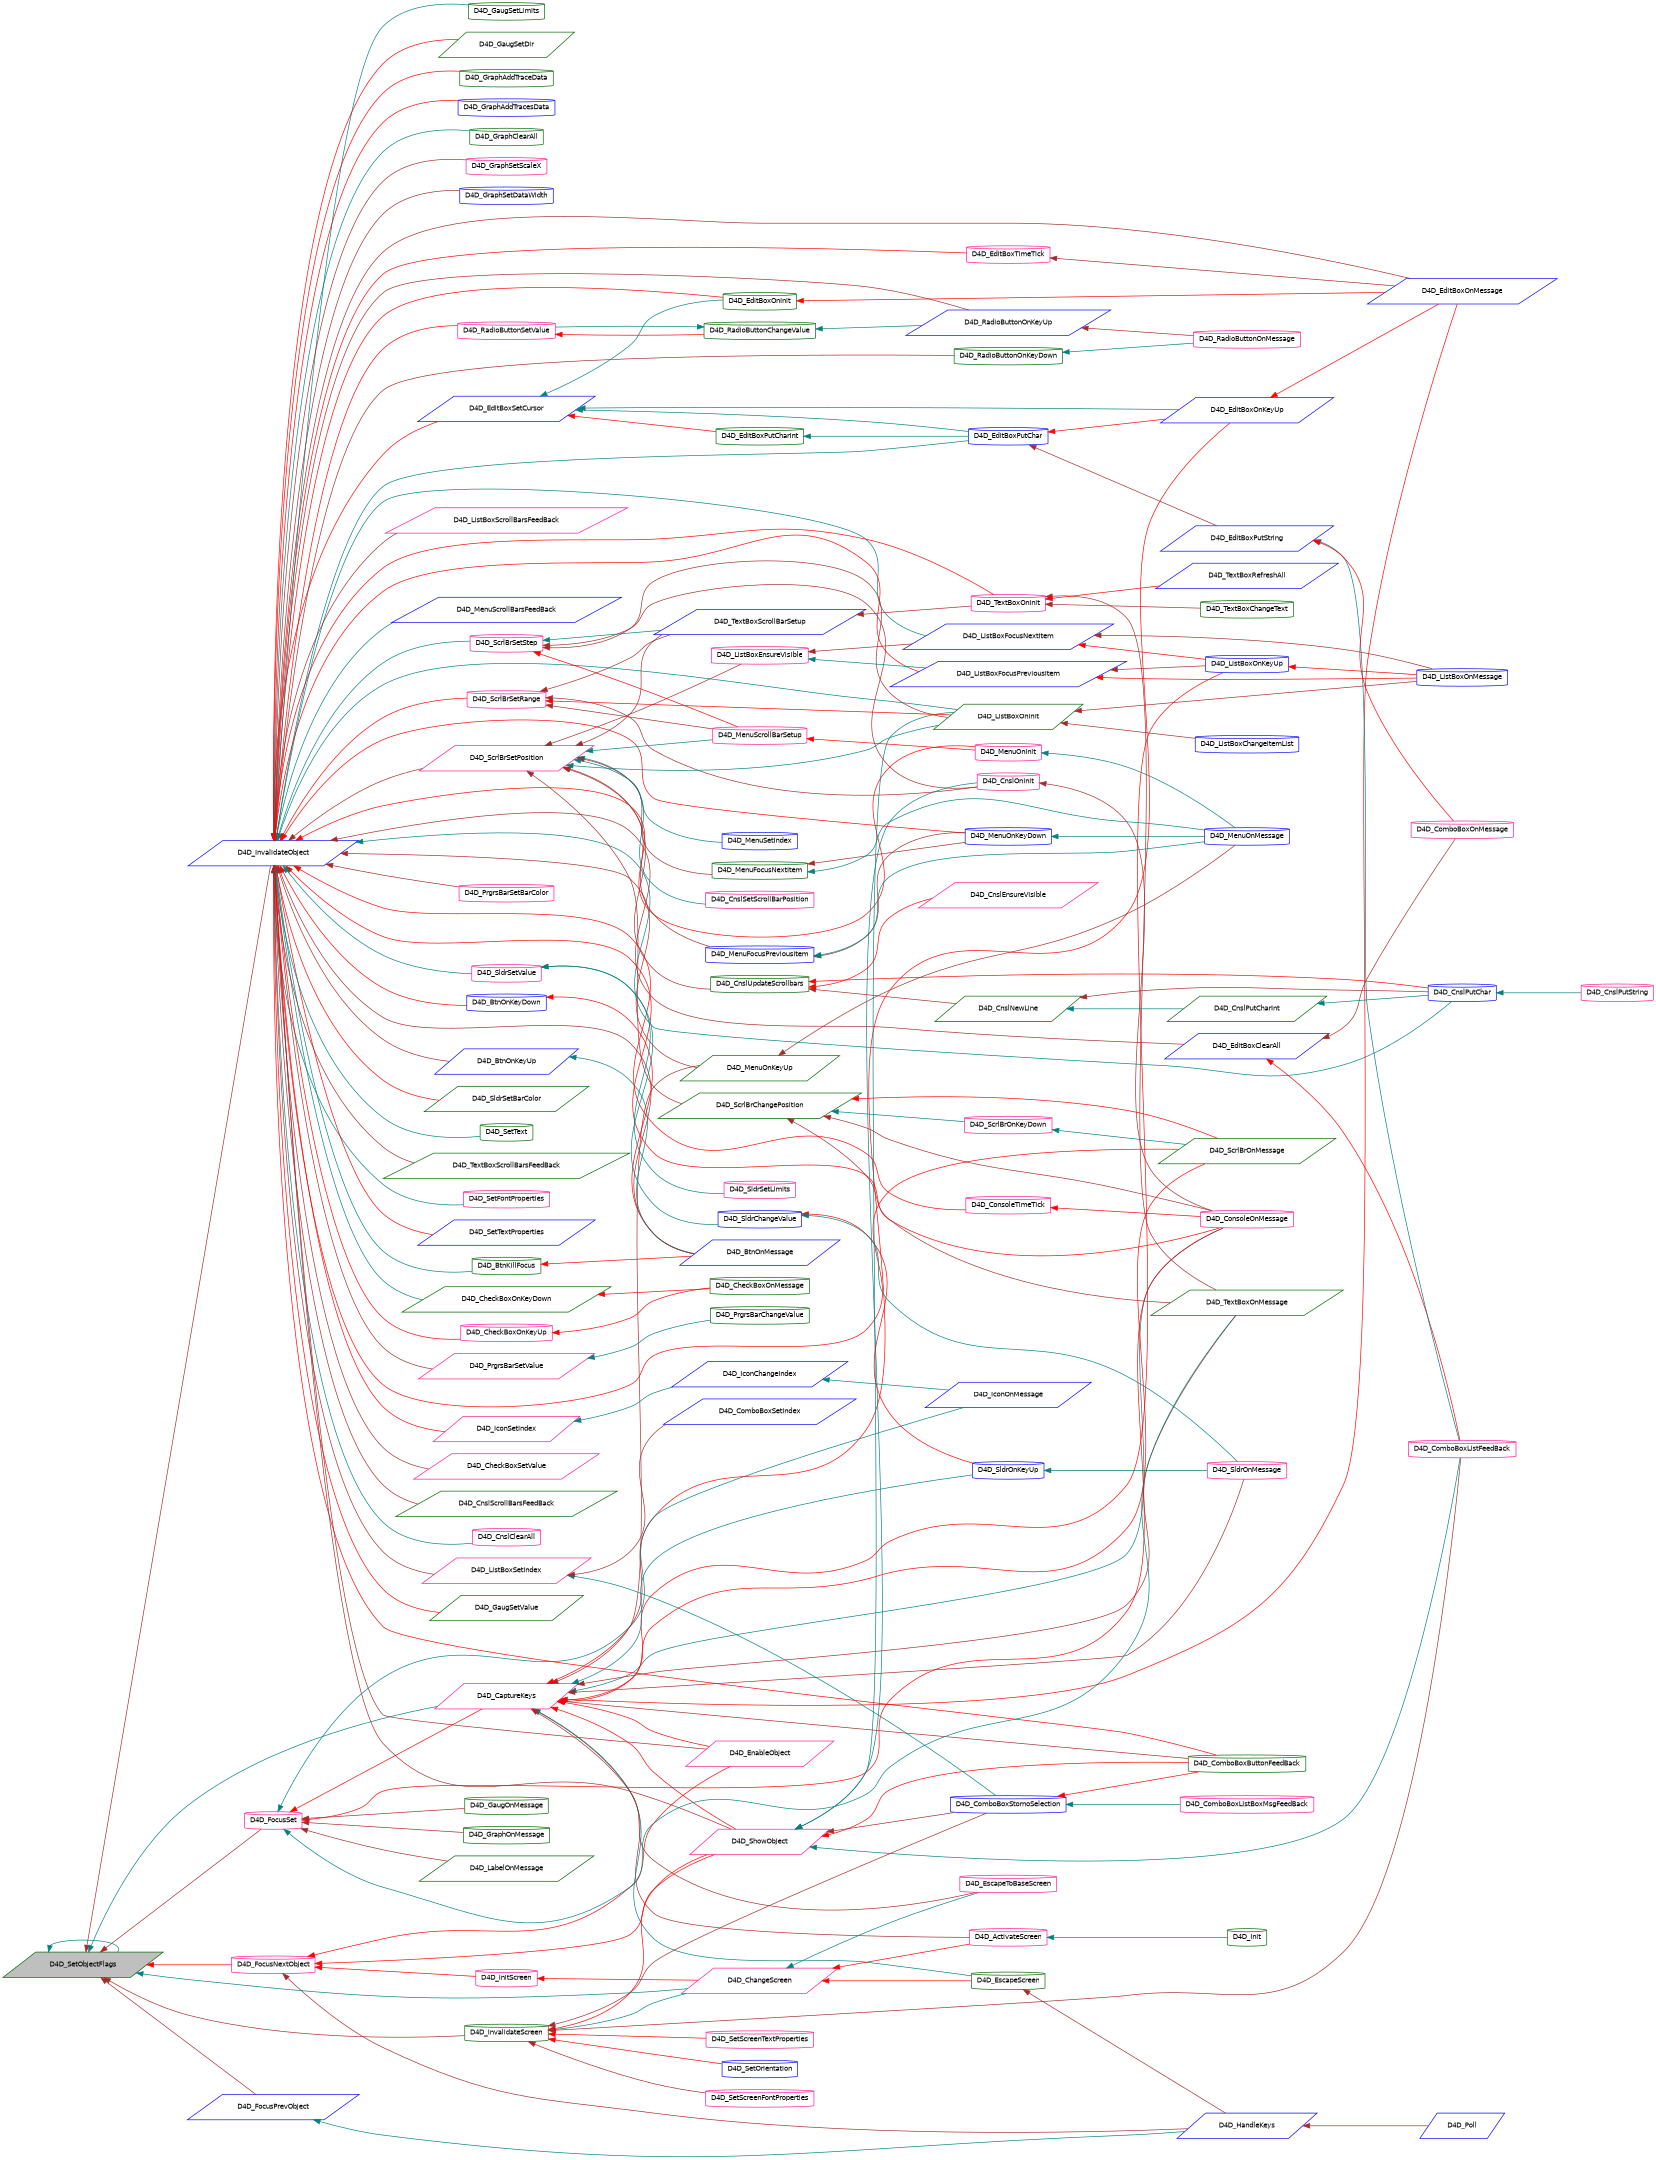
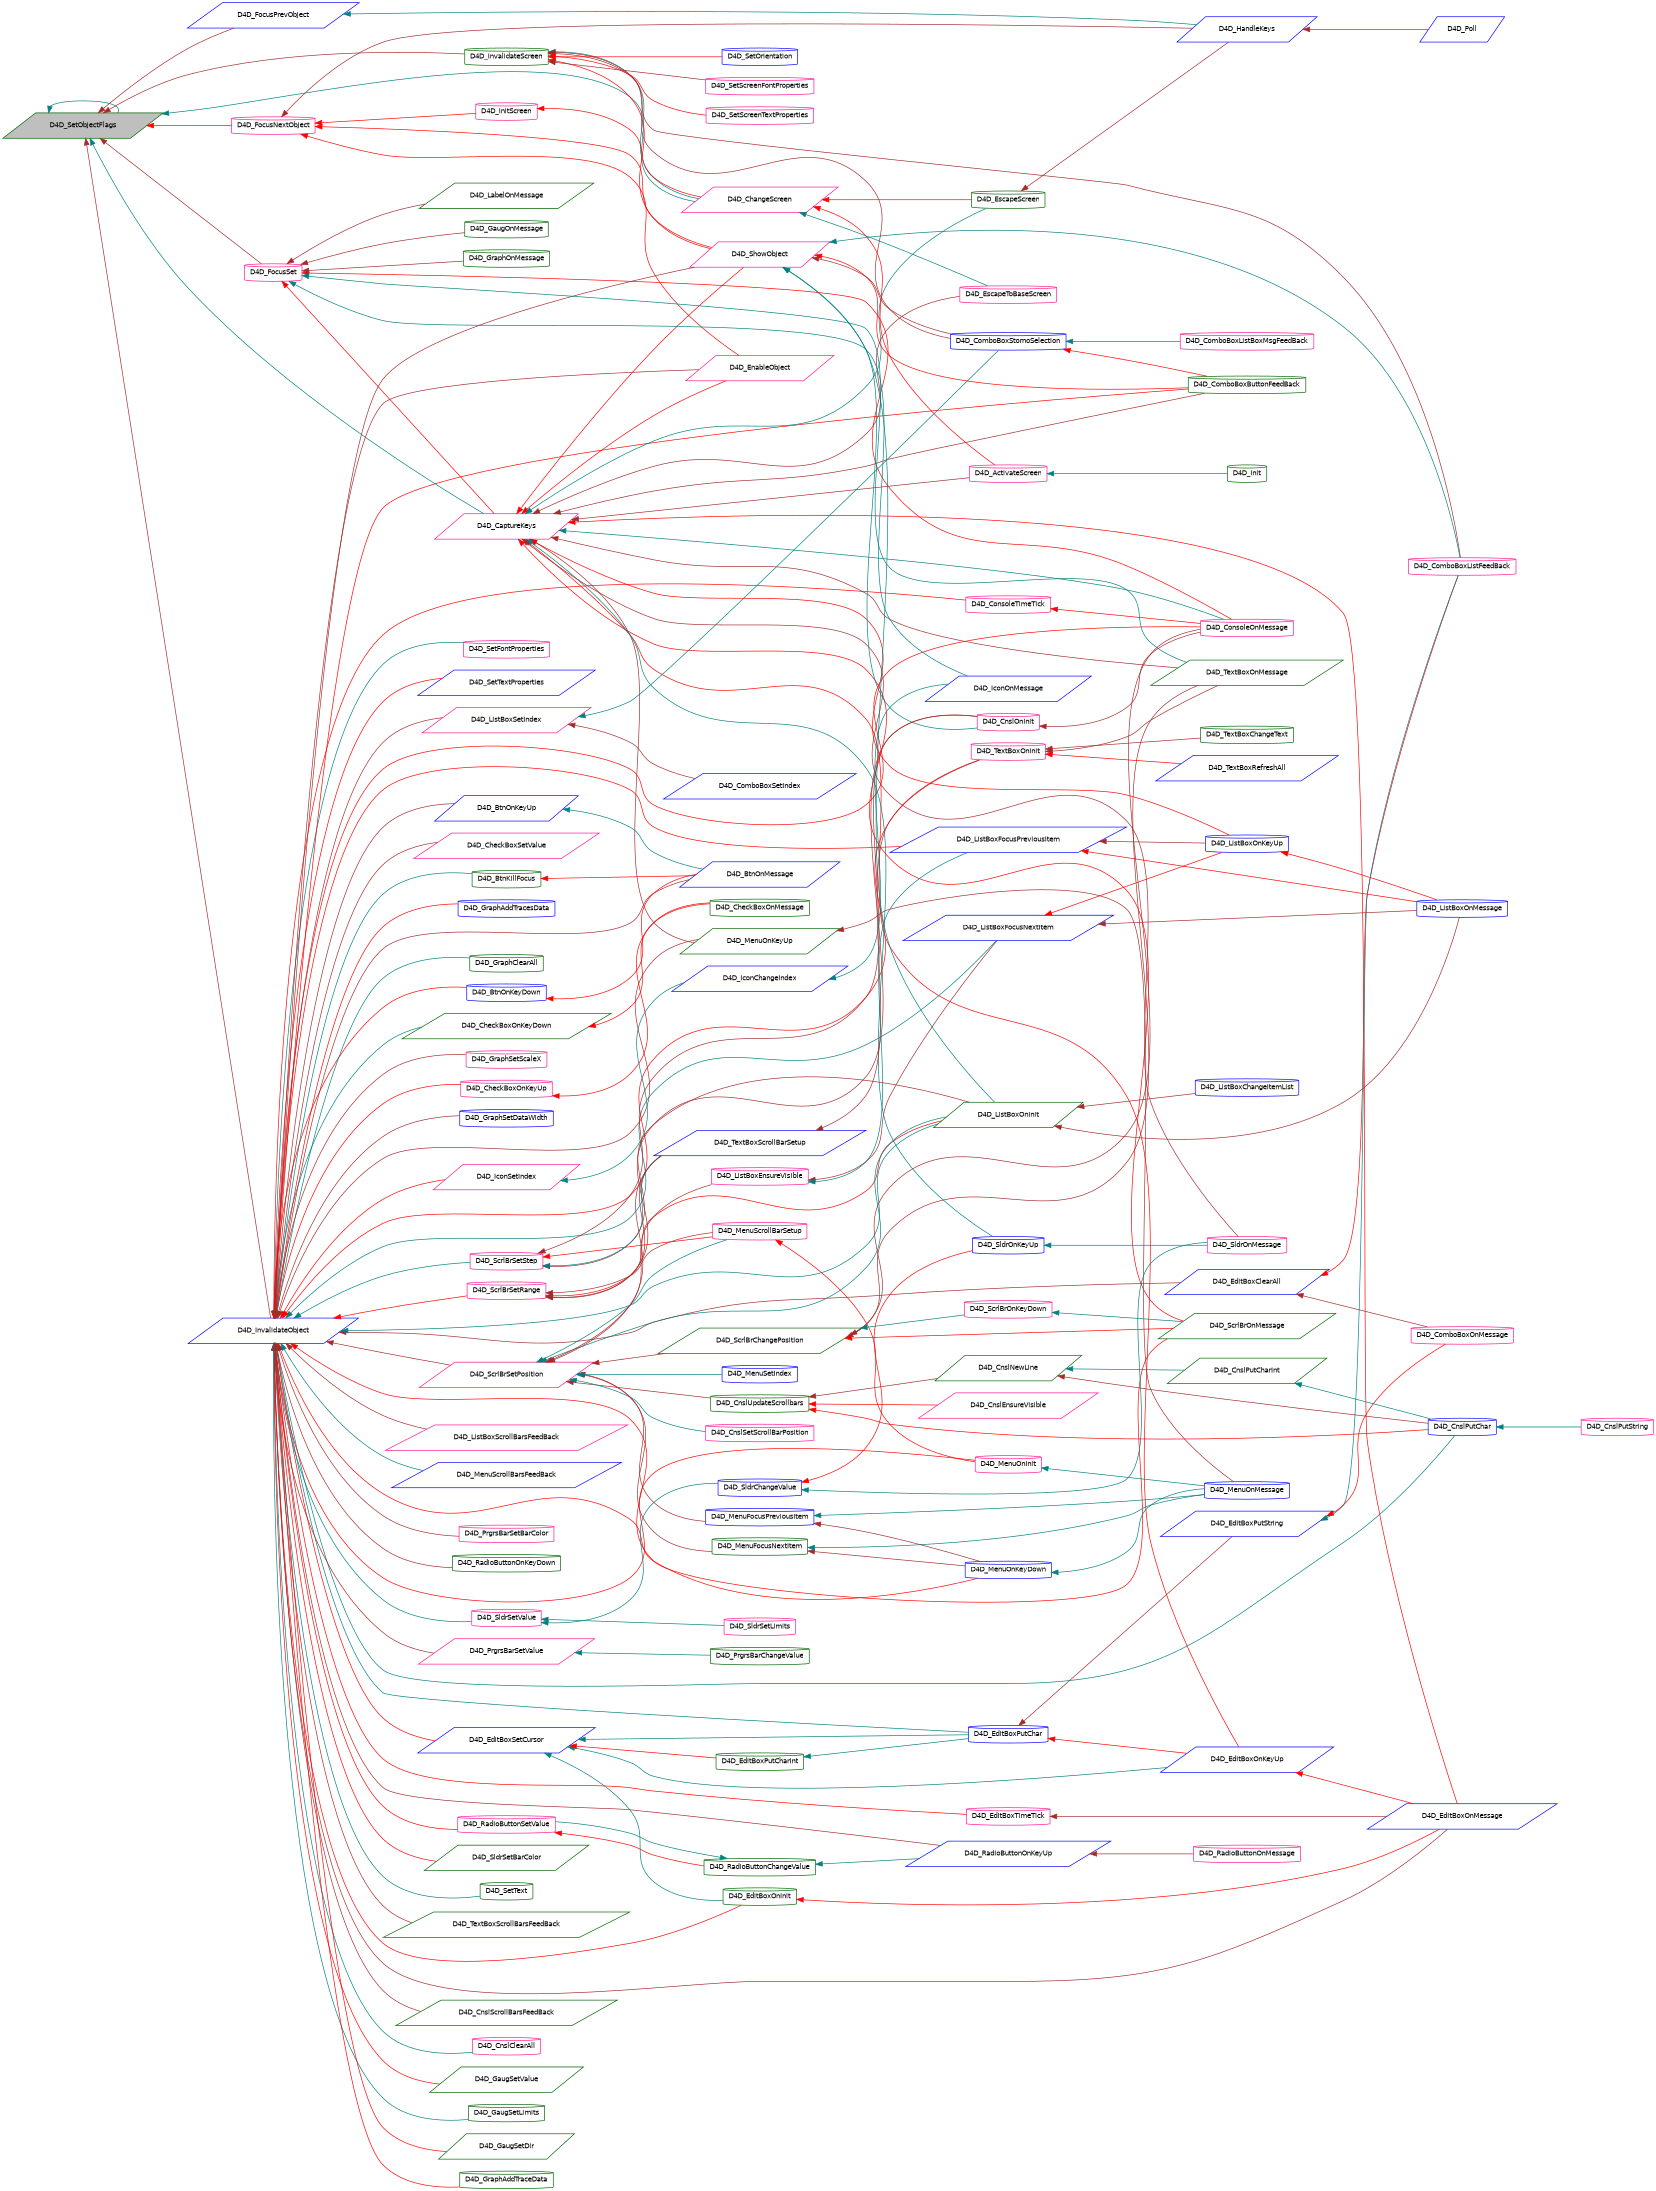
edge "D4D_RadioButtonOnMessage" -> "D4D_RadioButtonOnKeyDown": removed
